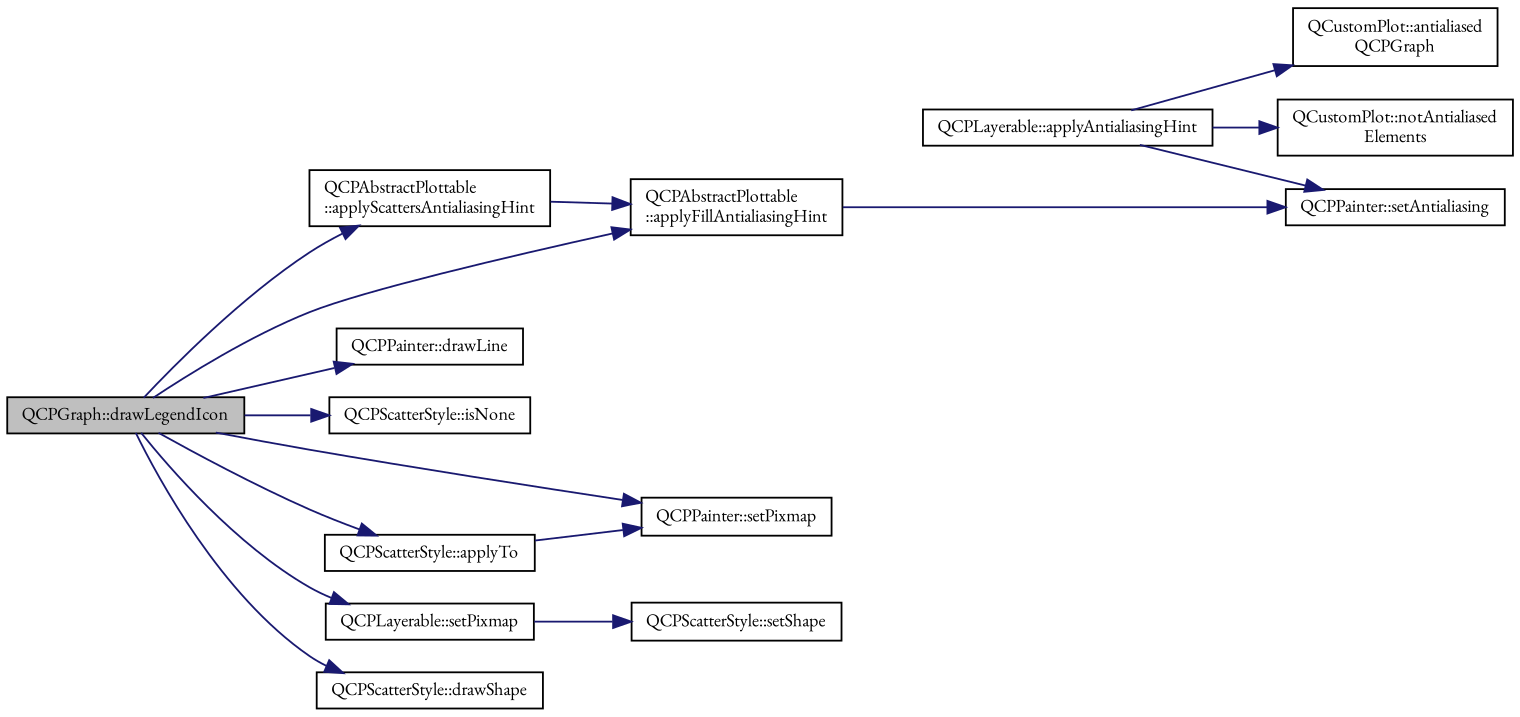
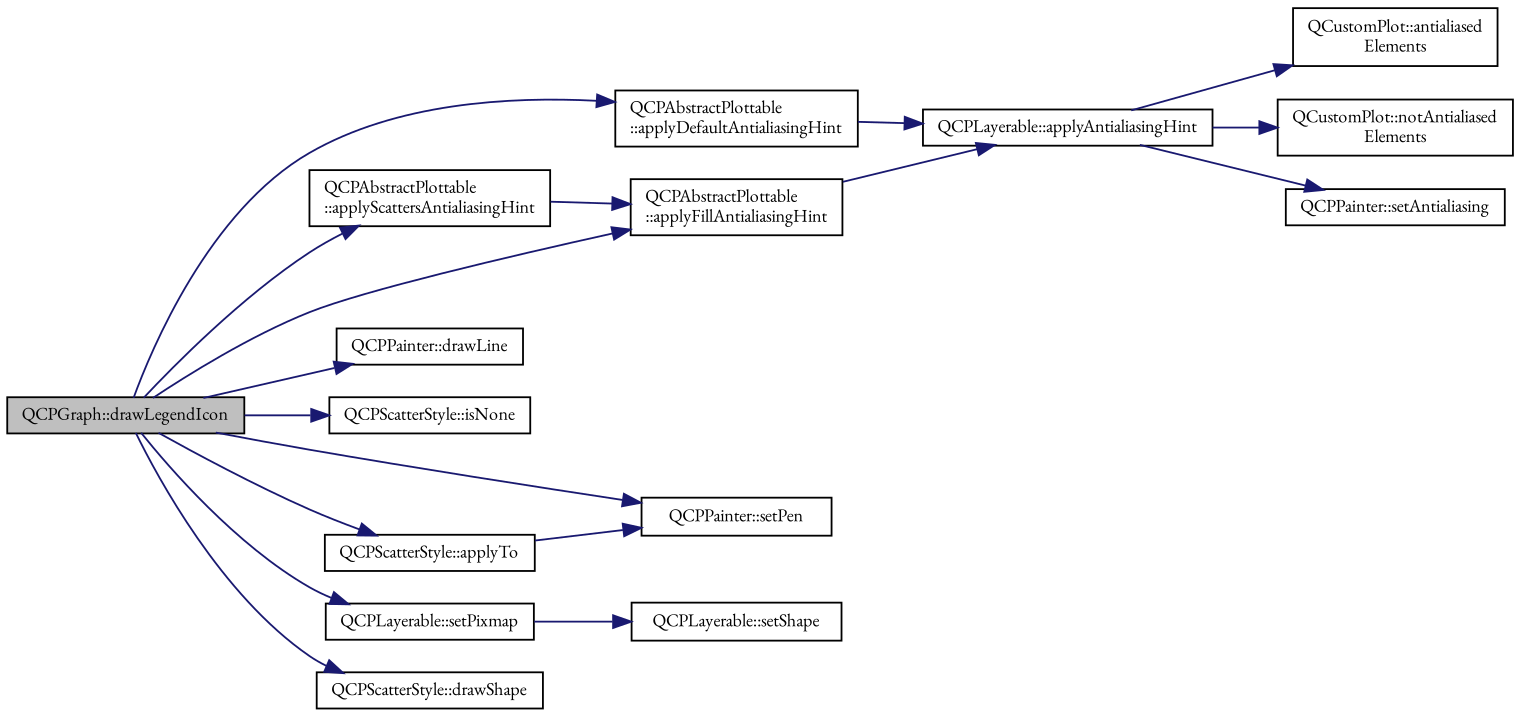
node "QCustomPlot::antialiased QCPGraph": label "QCustomPlot::antialiased QCPGraph" -> "QCustomPlot::antialiased Elements"
node "QCPAbstractPlottable ::applyDefaultAntialiasingHint": added
edge "QCPAbstractPlottable ::applyFillAntialiasingHint" -> "QCPPainter::setAntialiasing": now "QCPAbstractPlottable ::applyFillAntialiasingHint" -> "QCPLayerable::applyAntialiasingHint"
node "QCPPainter::setPixmap": label "QCPPainter::setPixmap" -> "QCPPainter::setPen"
node "QCPScatterStyle::setShape": label "QCPScatterStyle::setShape" -> "QCPLayerable::setShape"
